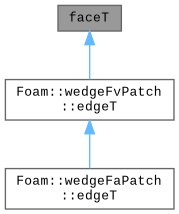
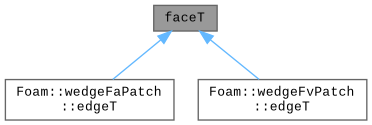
edge "Foam::wedgeFaPatch ::edgeT" -> "Foam::wedgeFvPatch ::edgeT": now "Foam::wedgeFaPatch ::edgeT" -> "faceT"
